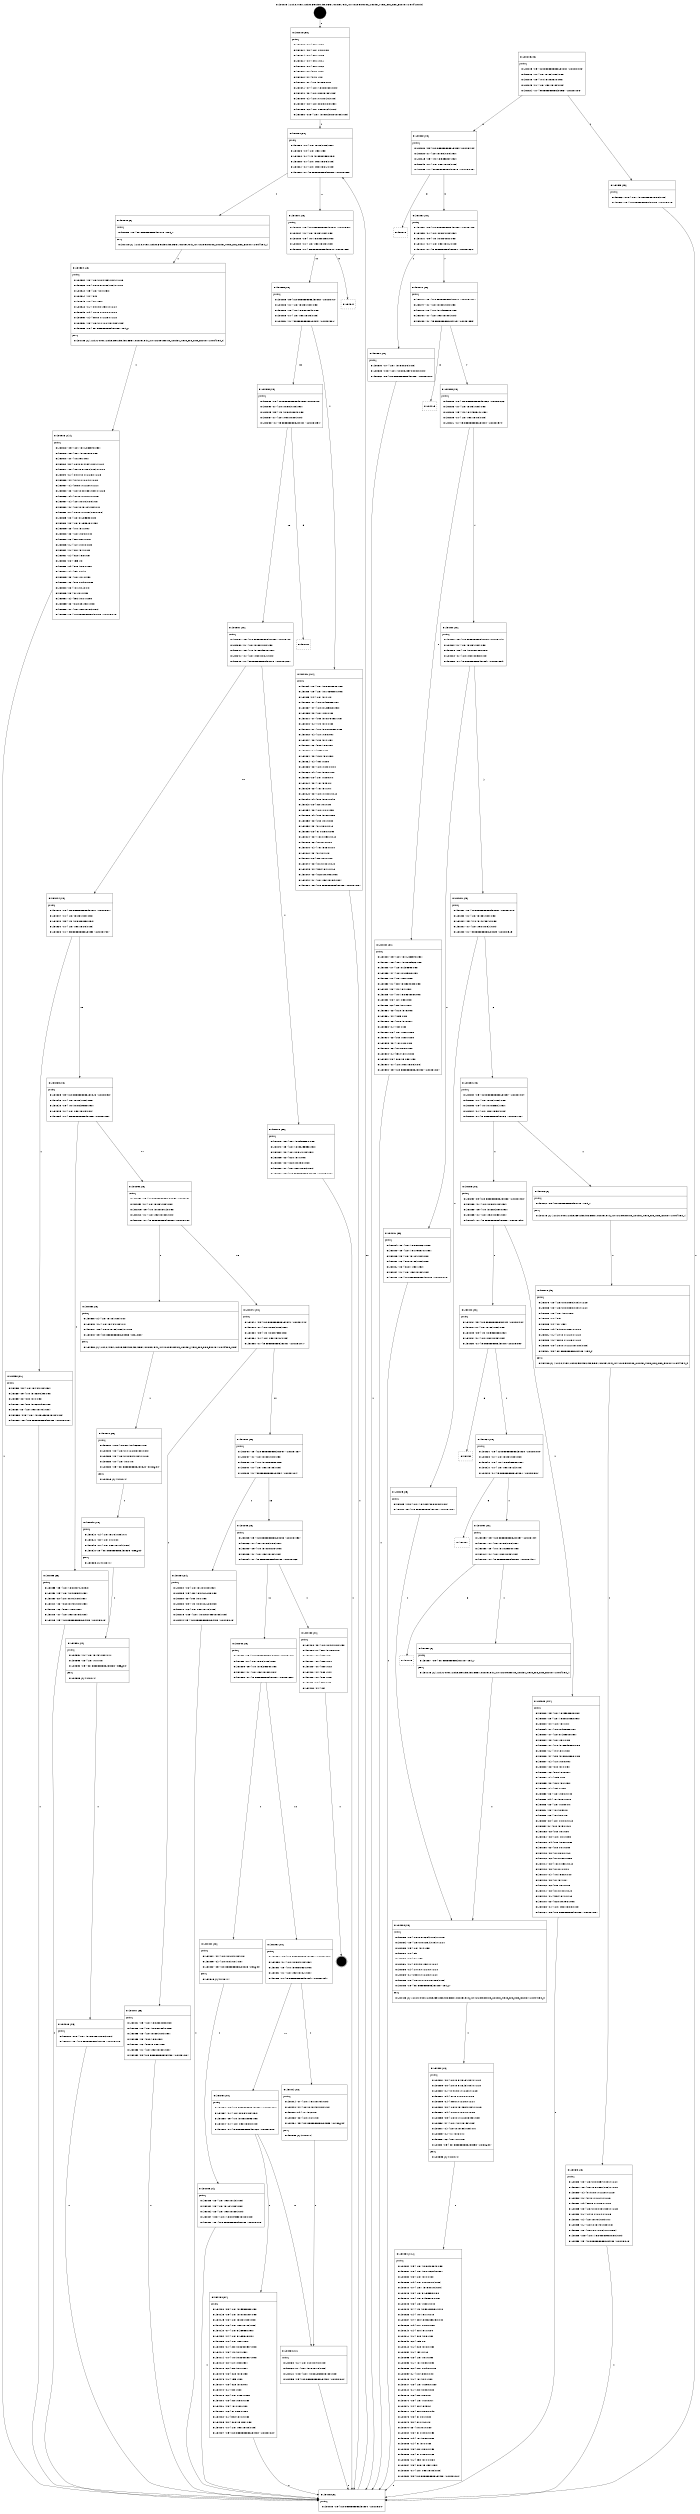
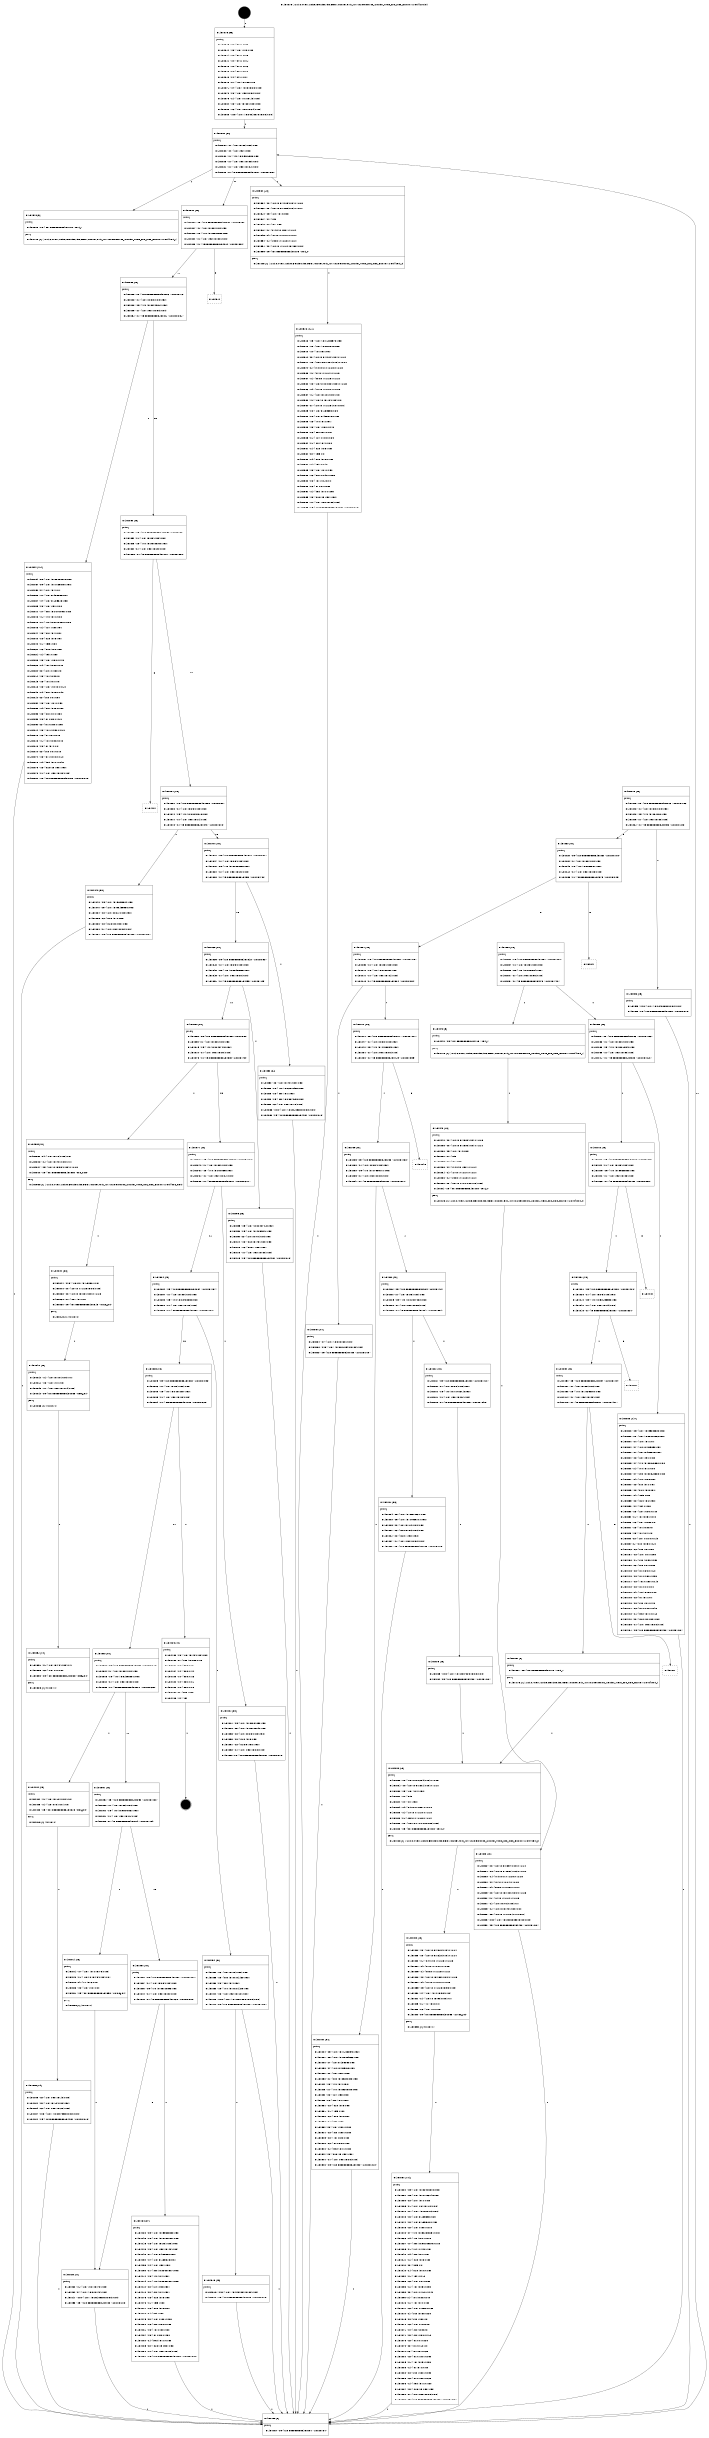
edge "0x401e2d [5]" -> "0x401e32 [49]": now "0x401892 [32]" -> "0x401e32 [49]"
edge "0x401ac6 [28]" -> "0x401ae2 [28]": removed, label "3"
edge "0x402054 [12]" -> "0x402060 [15]": now "0x401f02 [34]" -> "0x402060 [15]"
